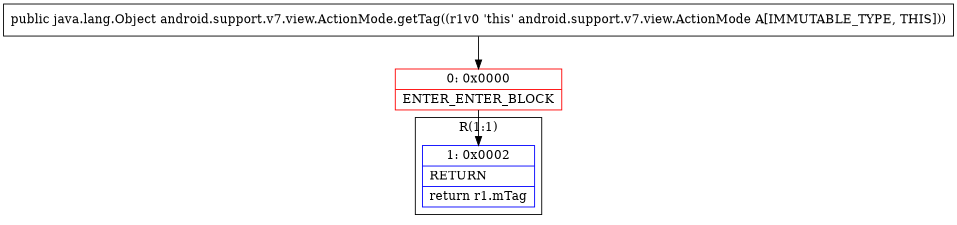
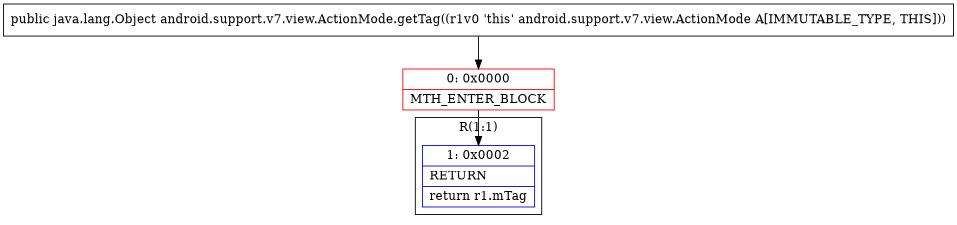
node "0: 0x0000": text "ENTER_ENTER_BLOCK" -> "MTH_ENTER_BLOCK"
